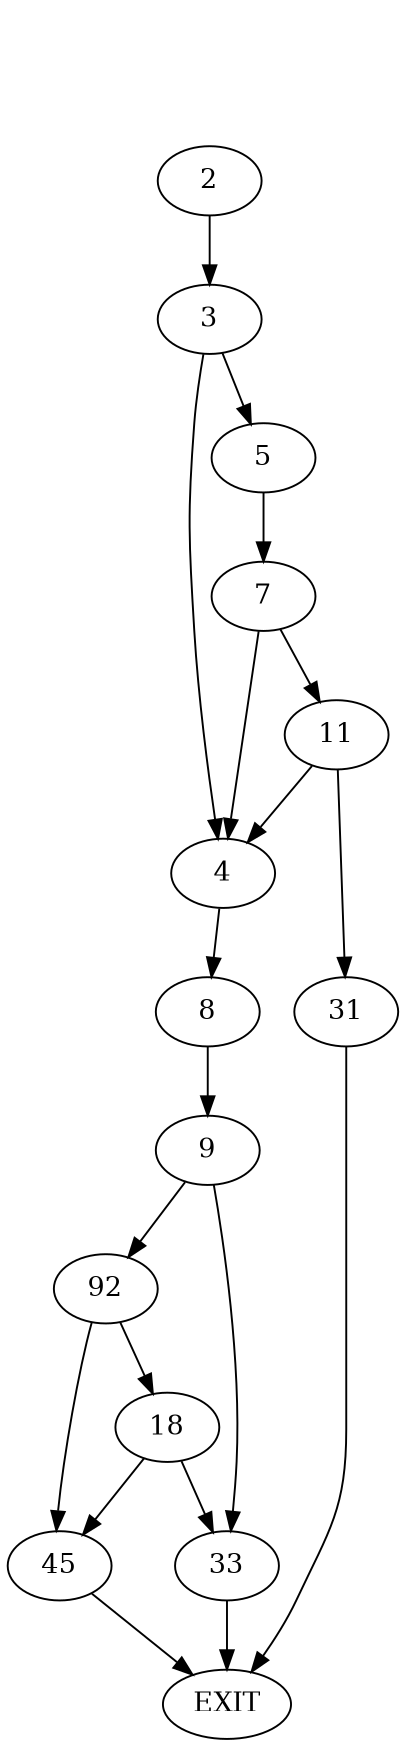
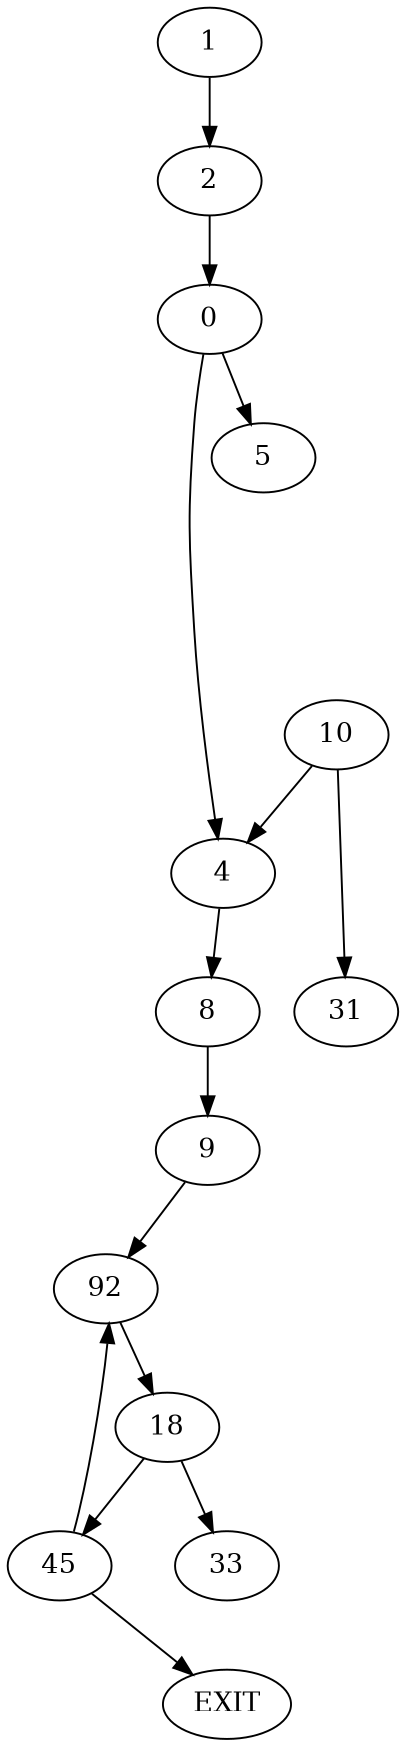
node "1": added
node "3": label "3" -> "0"
node "7": removed
node "11": label "11" -> "10"
edge "9" -> "33": removed
edge "31" -> "EXIT": removed
edge "92" -> "45": reversed
edge "33" -> "EXIT": removed
